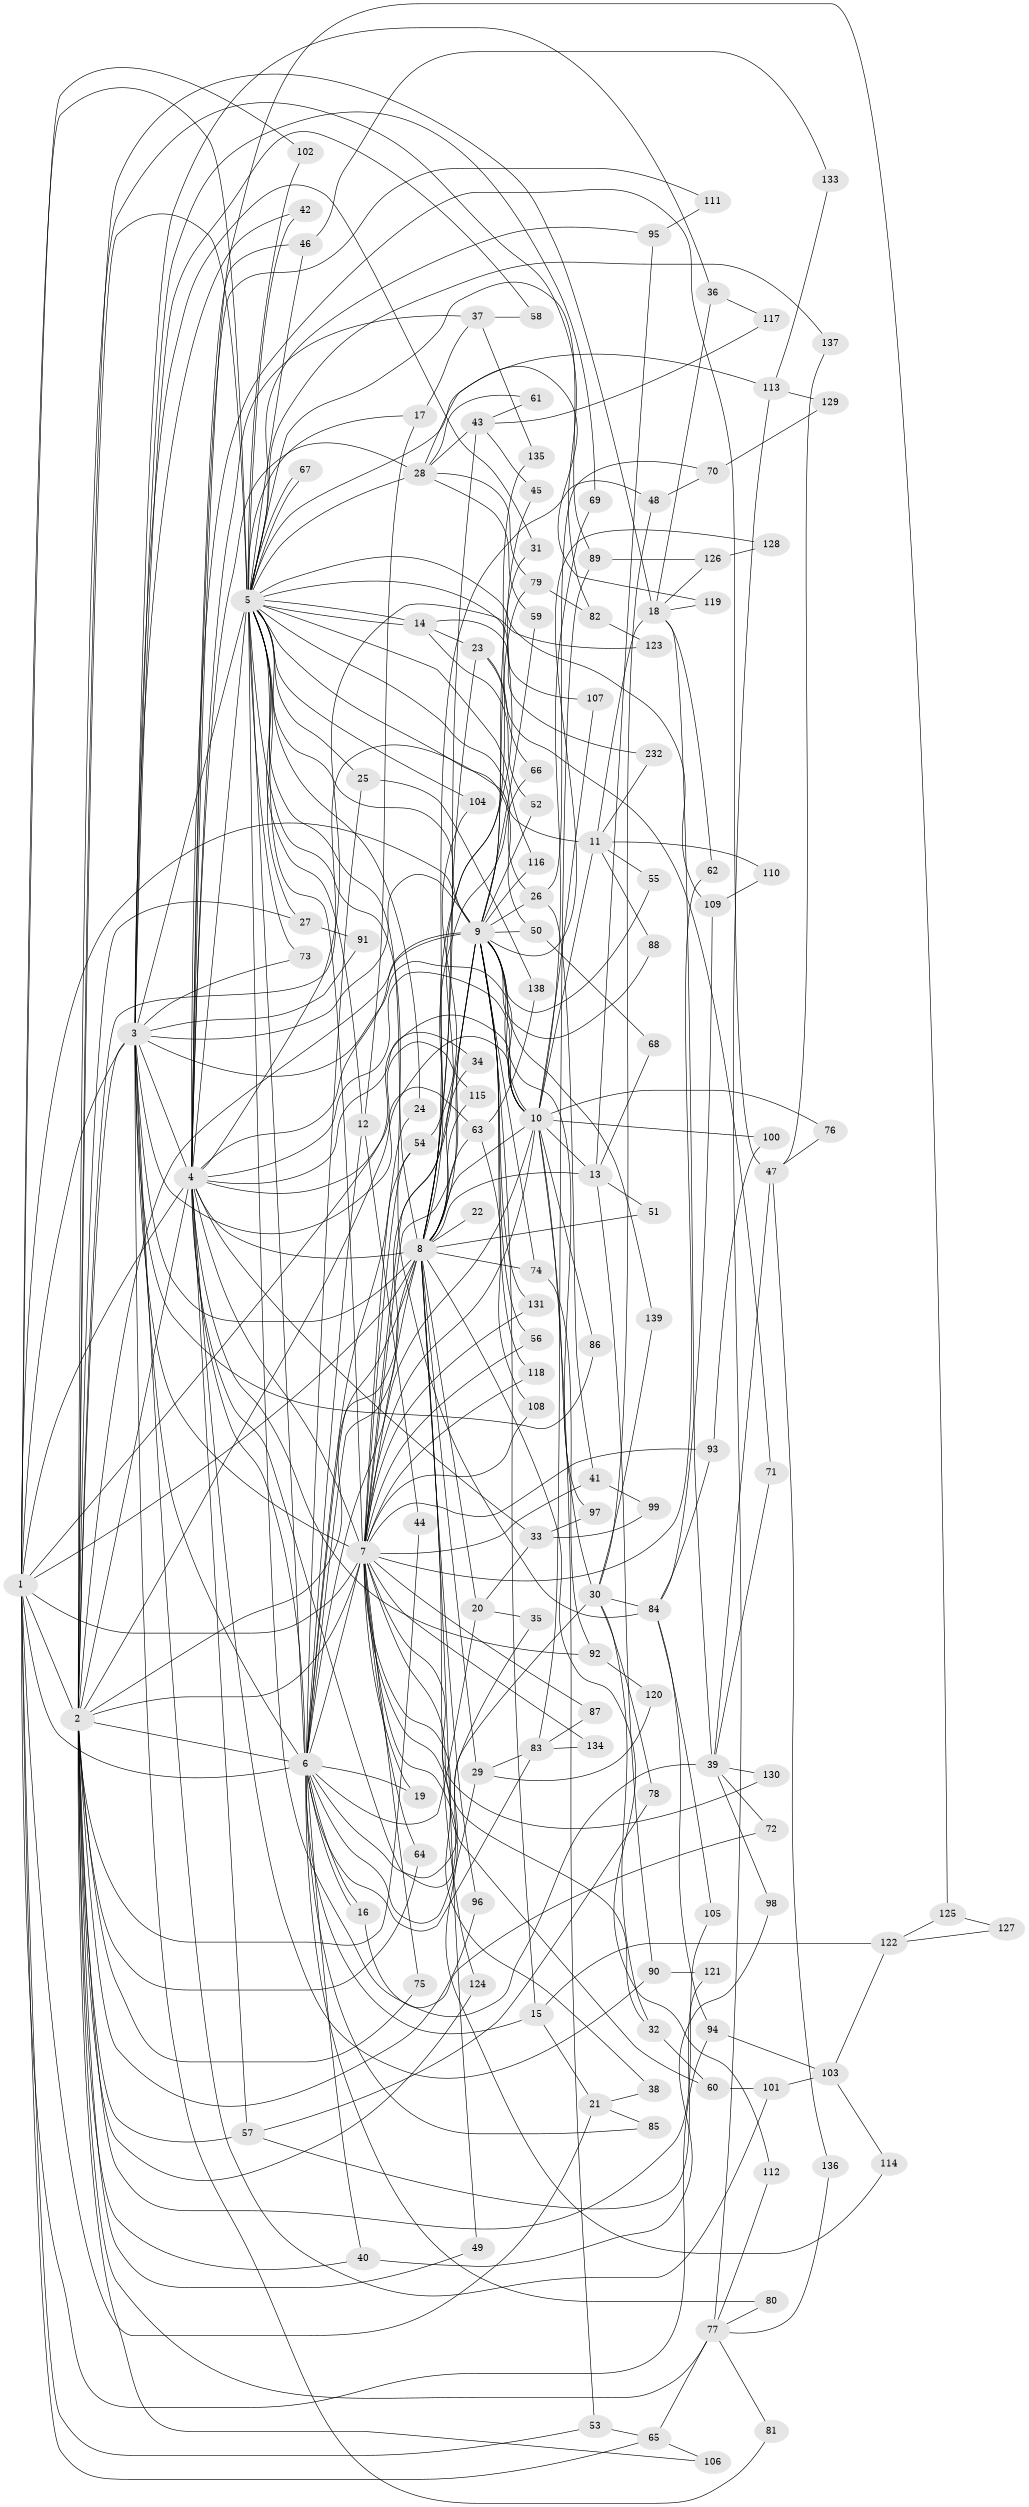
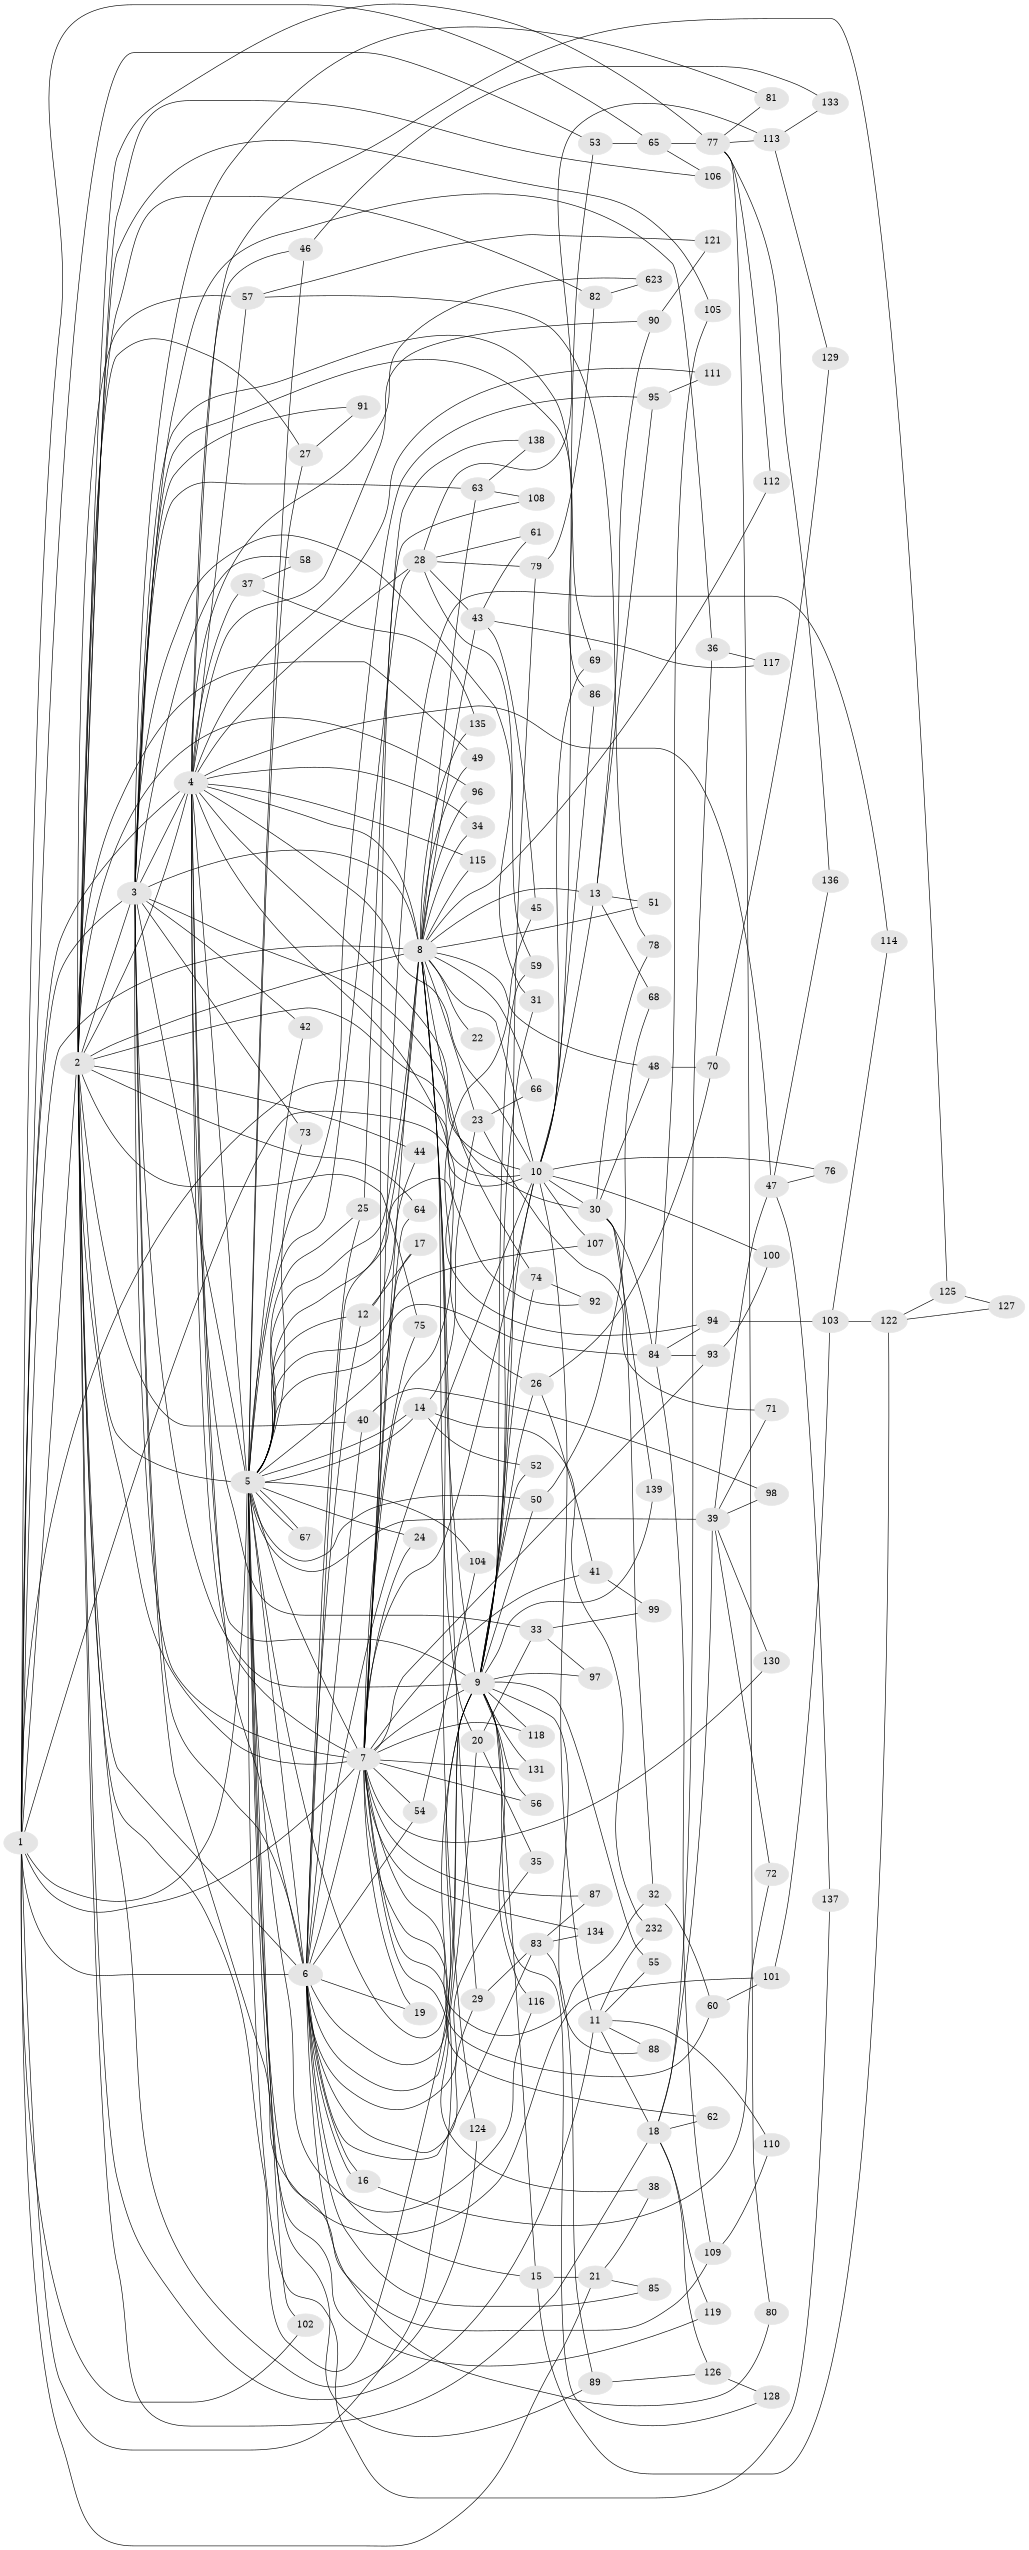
edge "37" -- "17": removed
node "123": label "123" -> "623"
node "120": removed
